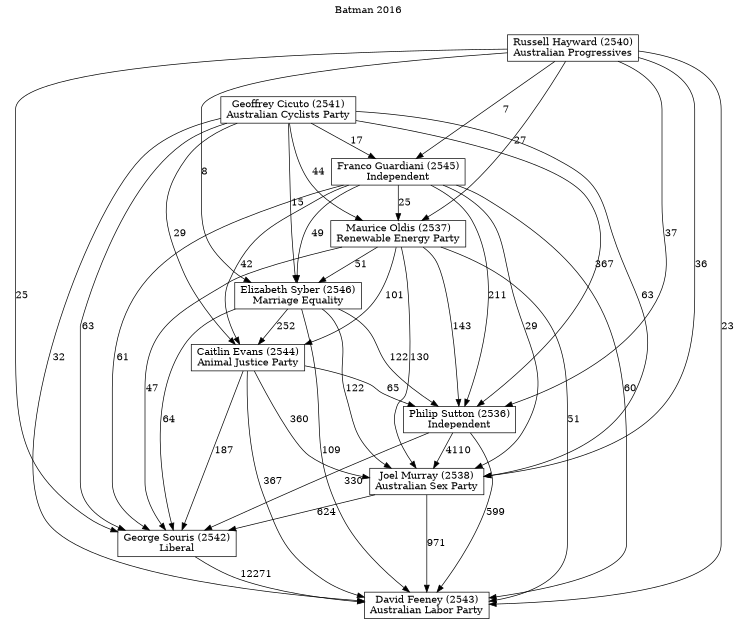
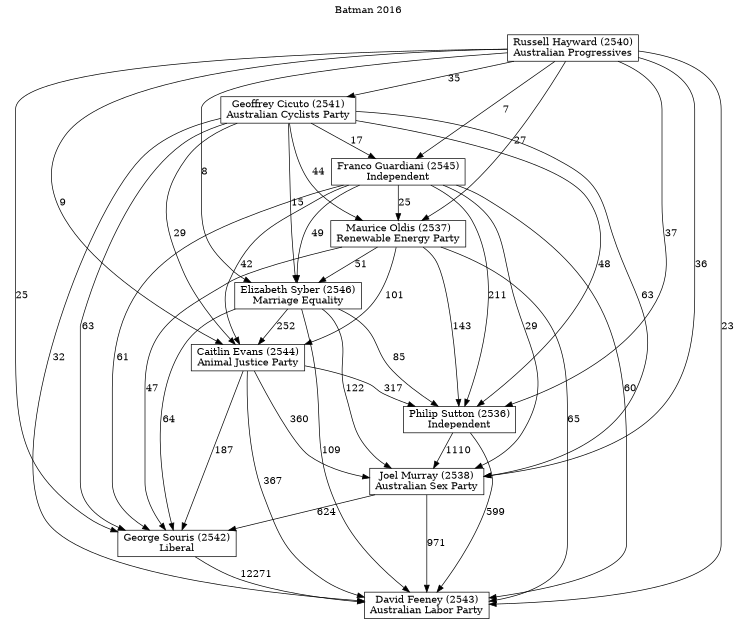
edge "Russell Hayward (2540) Australian Progressives" -> "Geoffrey Cicuto (2541) Australian Cyclists Party": added, label "35"
edge "Russell Hayward (2540) Australian Progressives" -> "Caitlin Evans (2544) Animal Justice Party": added, label "9"
edge "Geoffrey Cicuto (2541) Australian Cyclists Party" -> "Philip Sutton (2536) Independent": label "367" -> "48"
edge "Elizabeth Syber (2546) Marriage Equality" -> "Philip Sutton (2536) Independent": label "122" -> "85"
edge "Maurice Oldis (2537) Renewable Energy Party" -> "Joel Murray (2538) Australian Sex Party": removed, label "130"
edge "Caitlin Evans (2544) Animal Justice Party" -> "Philip Sutton (2536) Independent": label "65" -> "317"
edge "Maurice Oldis (2537) Renewable Energy Party" -> "David Feeney (2543) Australian Labor Party": label "51" -> "65"
edge "Philip Sutton (2536) Independent" -> "Joel Murray (2538) Australian Sex Party": label "4110" -> "1110"
edge "Philip Sutton (2536) Independent" -> "George Souris (2542) Liberal": removed, label "330"
